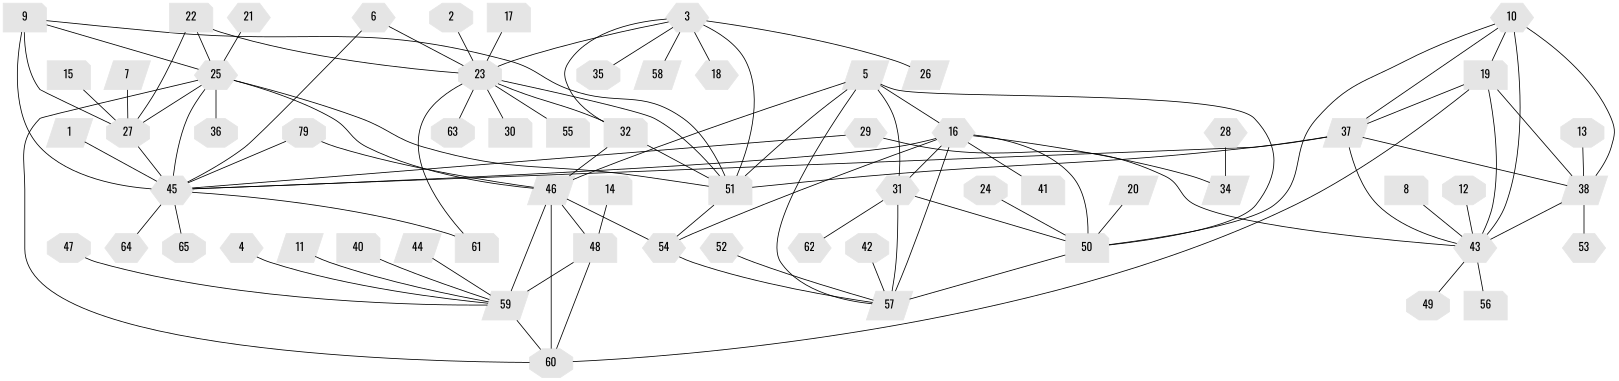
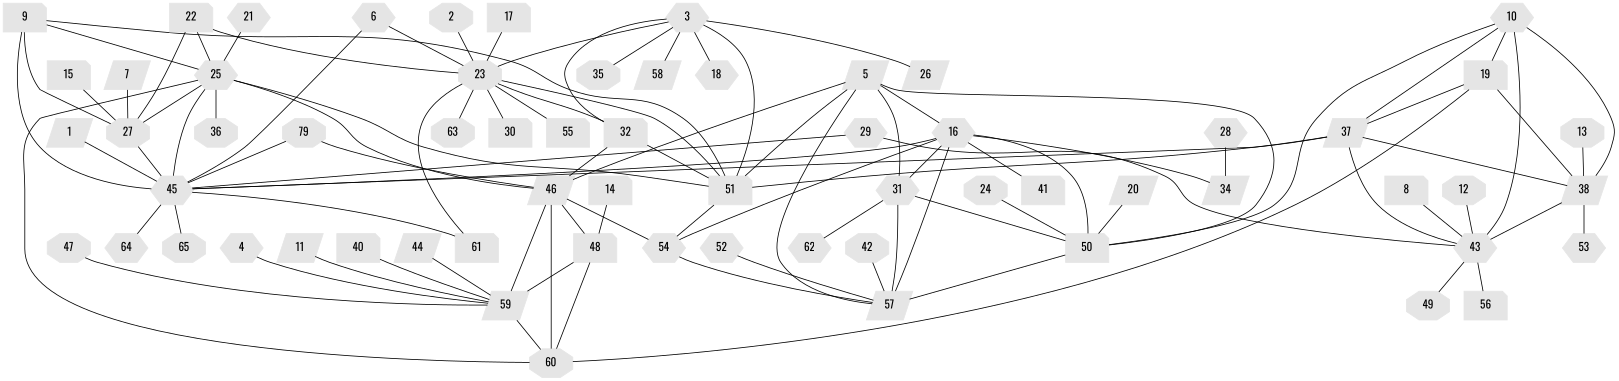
edge "19" -- "43": removed
